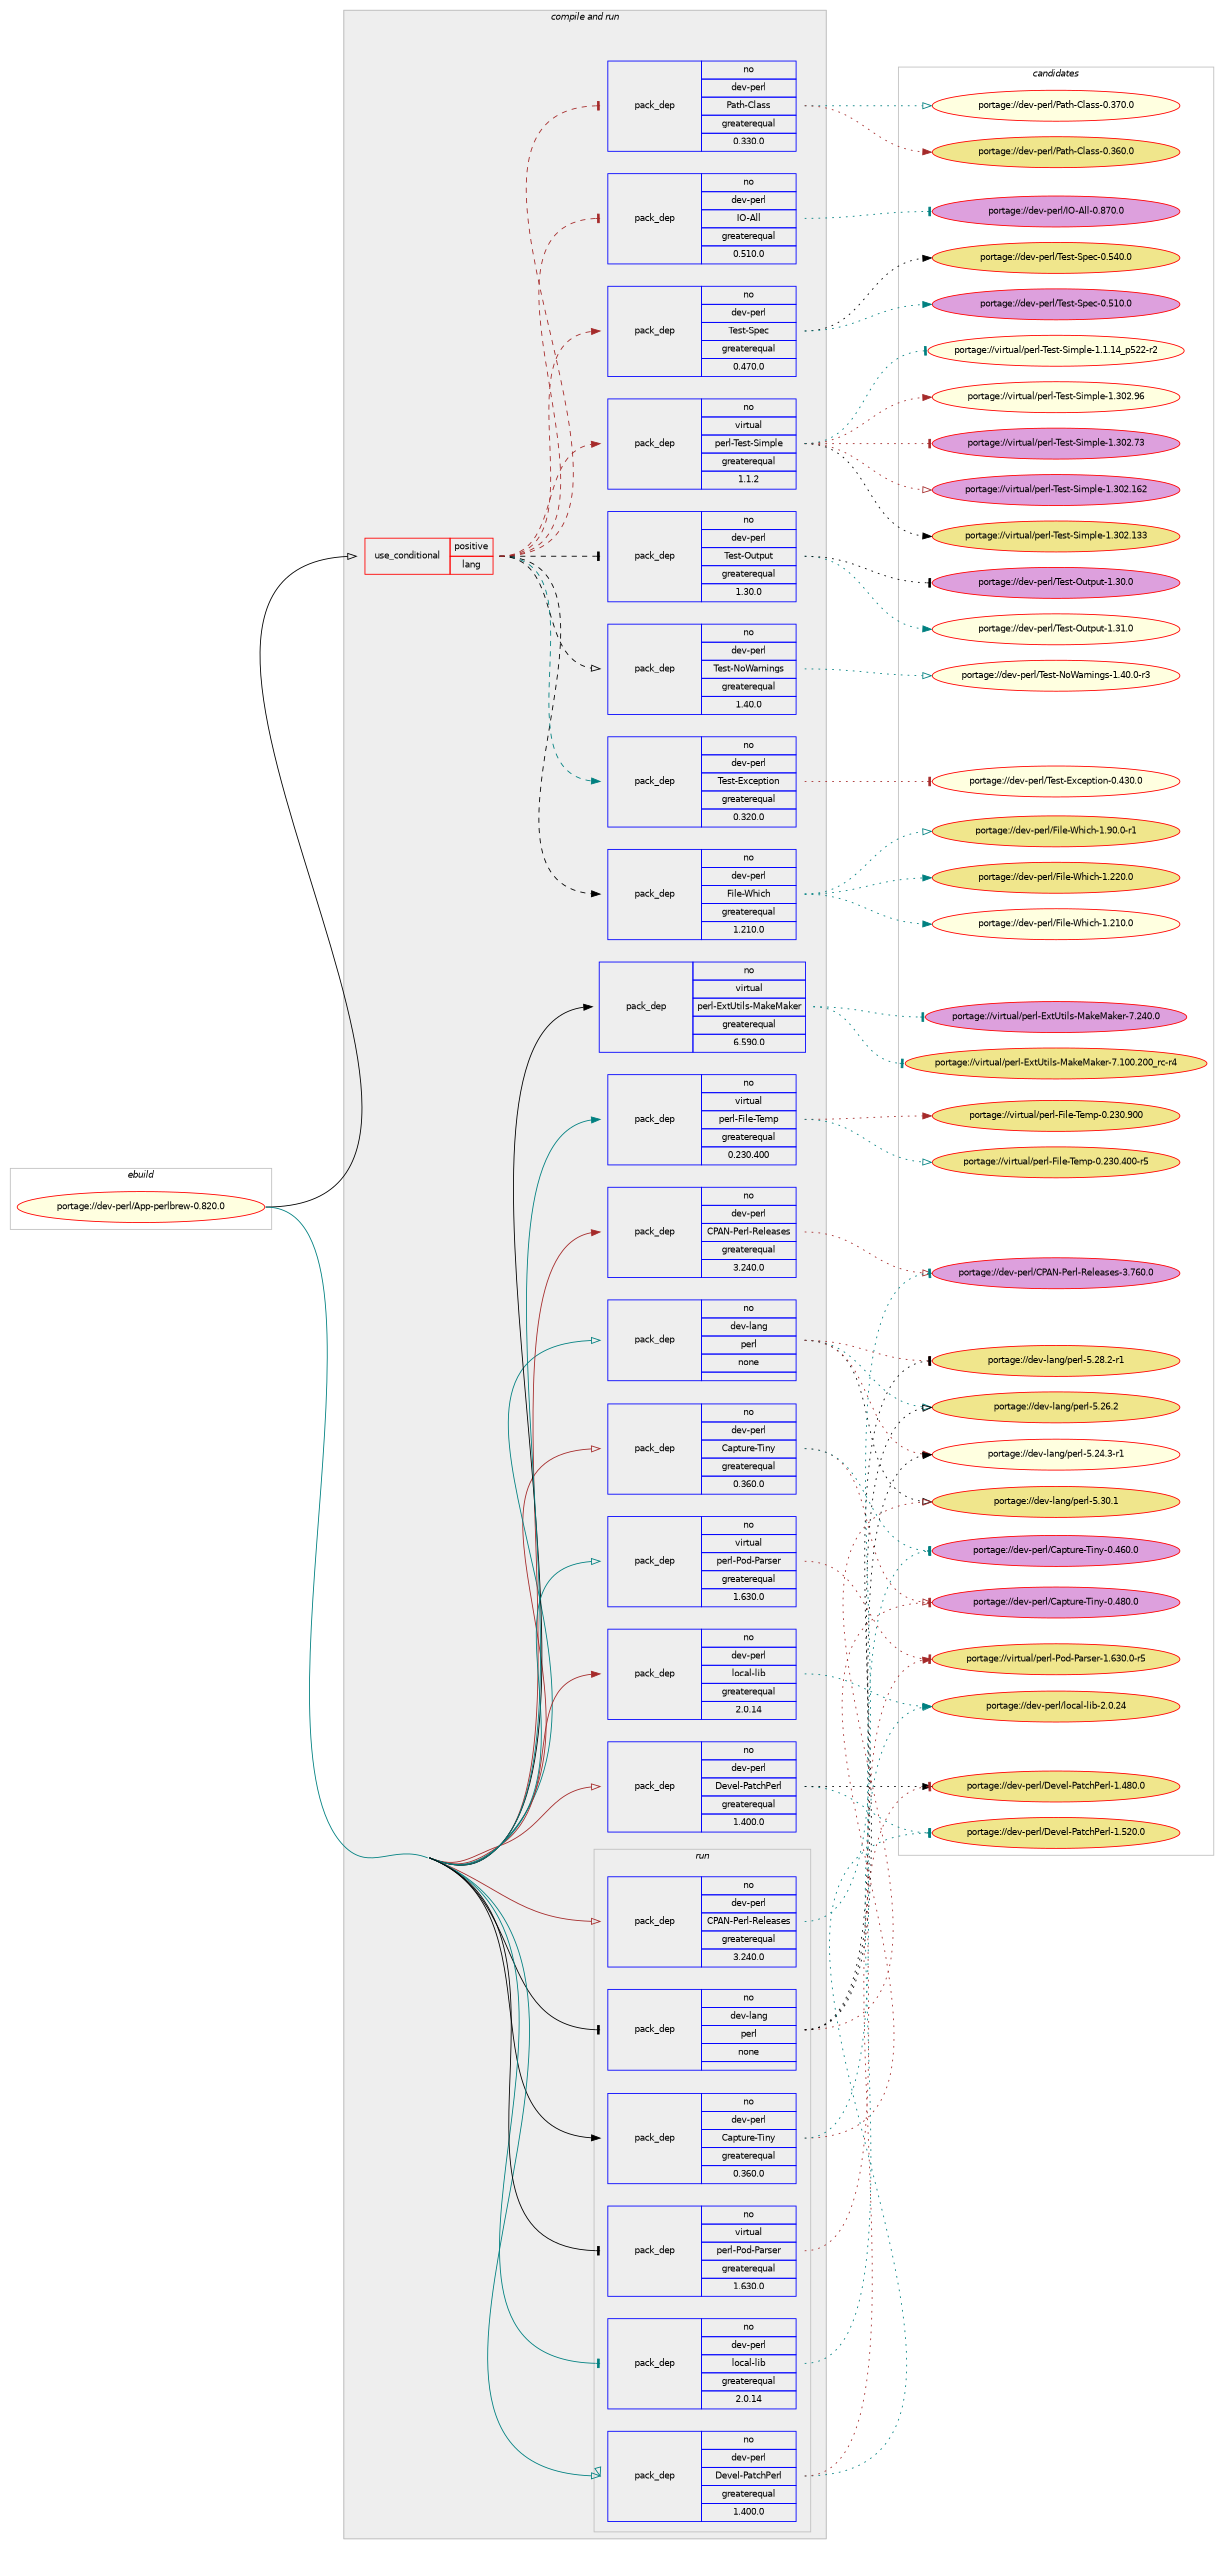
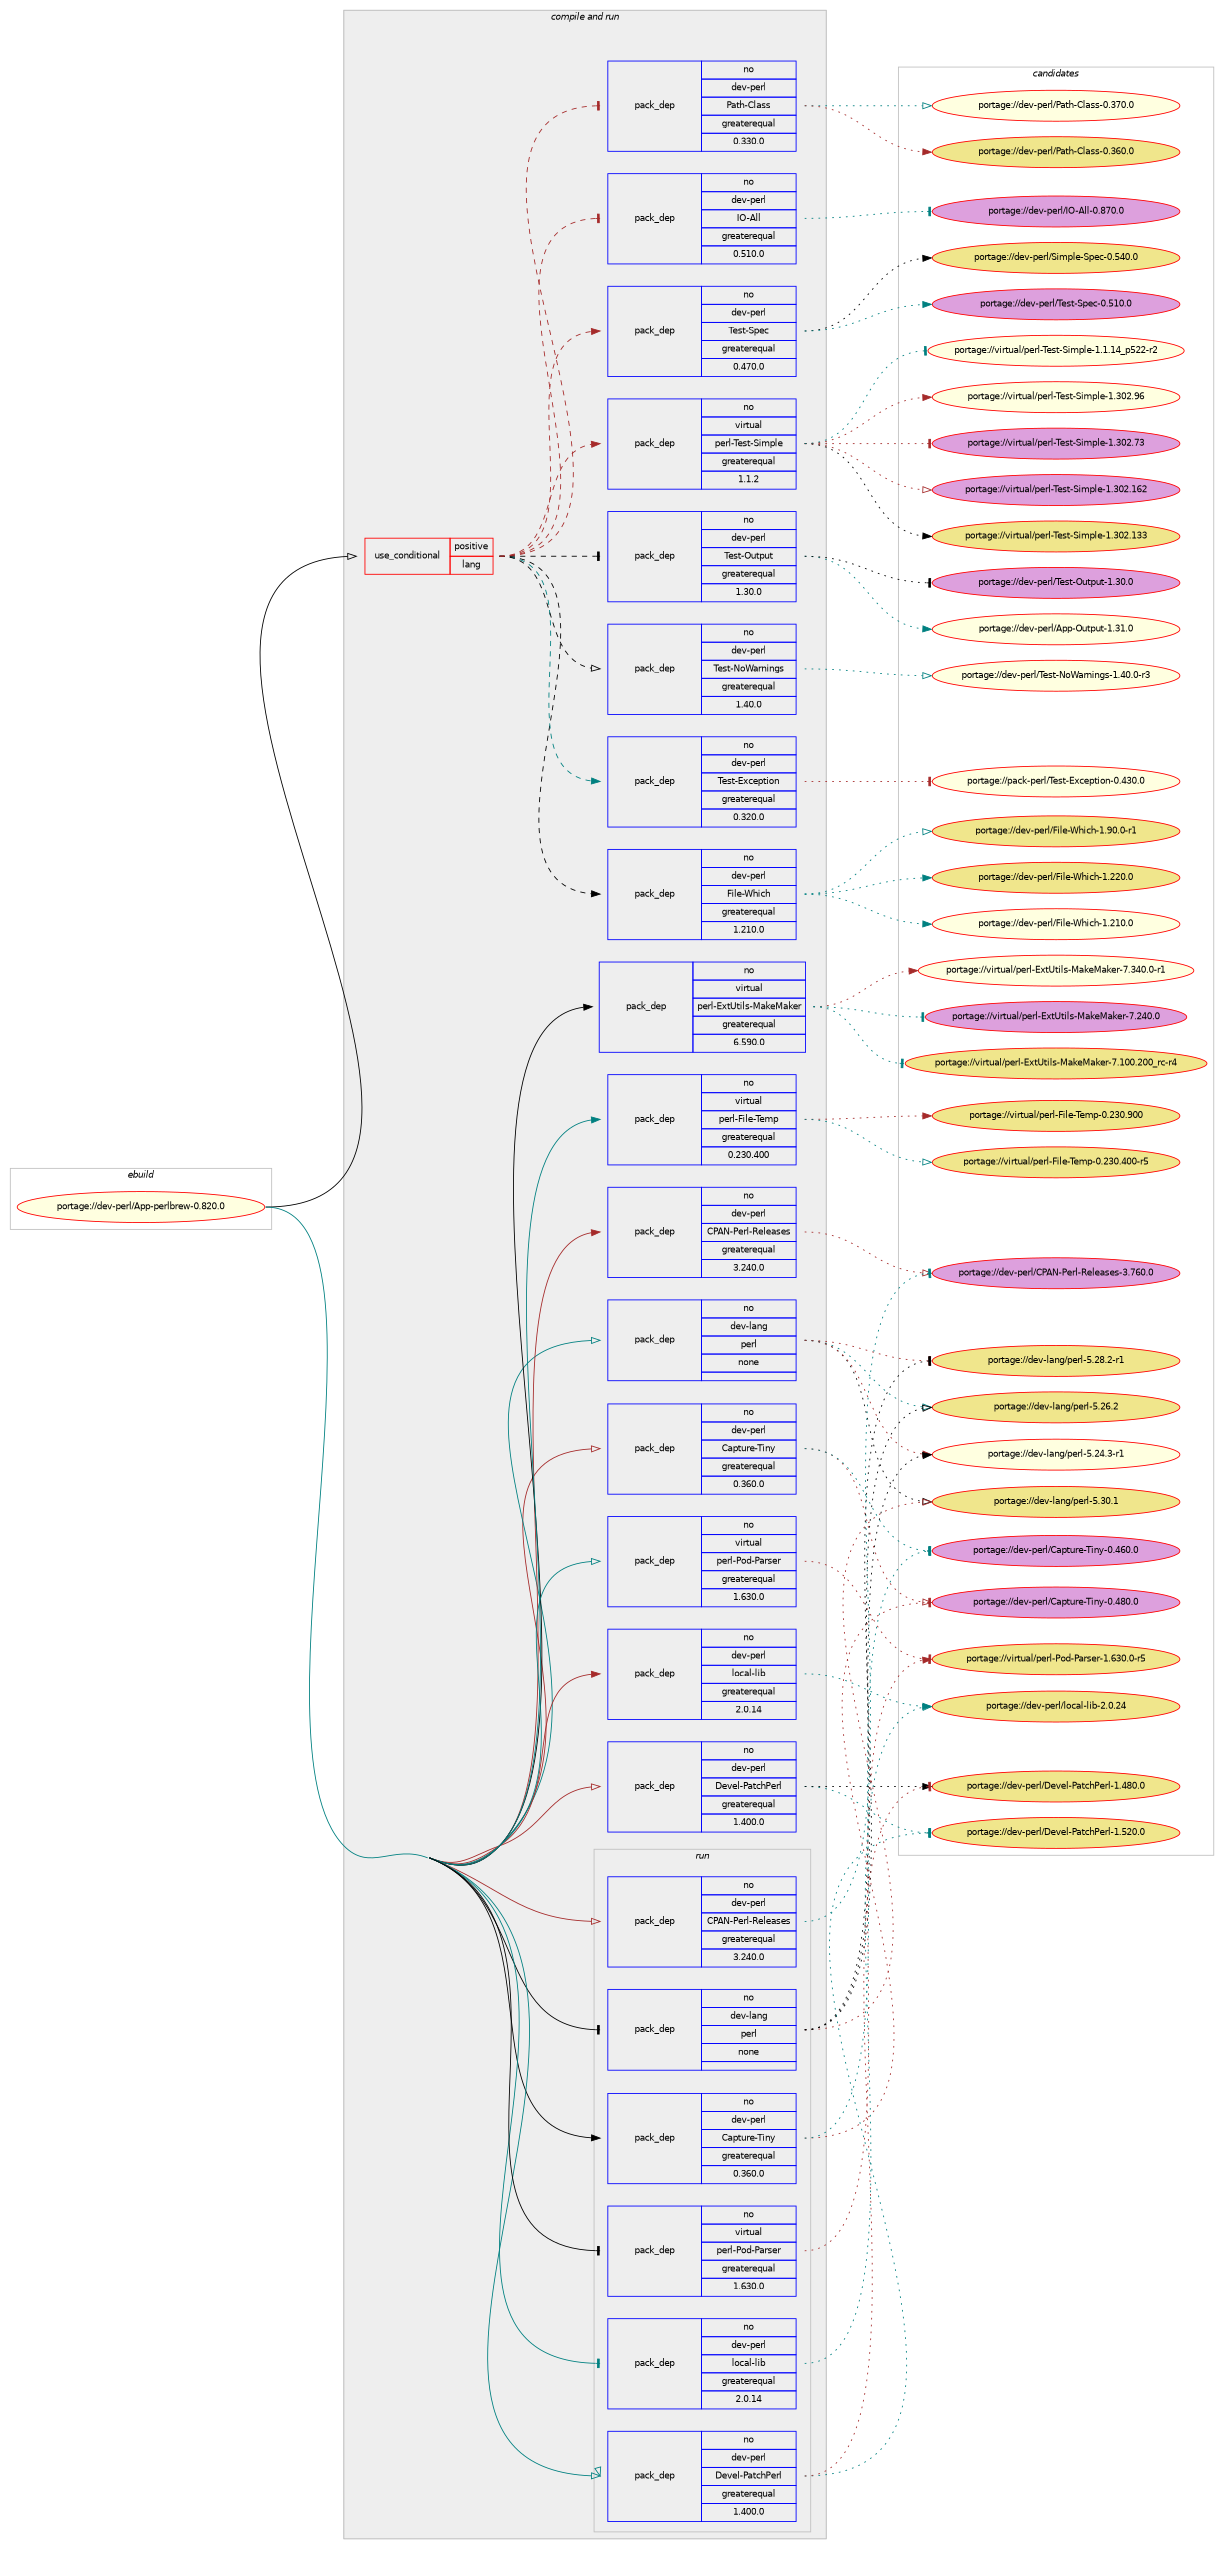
node "portage://dev-perl/Test-Spec-0.540.0": label "portage://dev-perl/Test-Spec-0.540.0" -> "portage://dev-perl/Simple-Spec-0.540.0"
node "portage://dev-perl/Test-Output-1.31.0": label "portage://dev-perl/Test-Output-1.31.0" -> "portage://dev-perl/App-Output-1.31.0"
node "portage://dev-perl/Test-Exception-0.430.0": label "portage://dev-perl/Test-Exception-0.430.0" -> "portage://pack-perl/Test-Exception-0.430.0"
node "portage://virtual/perl-ExtUtils-MakeMaker-7.340.0-r1": added
